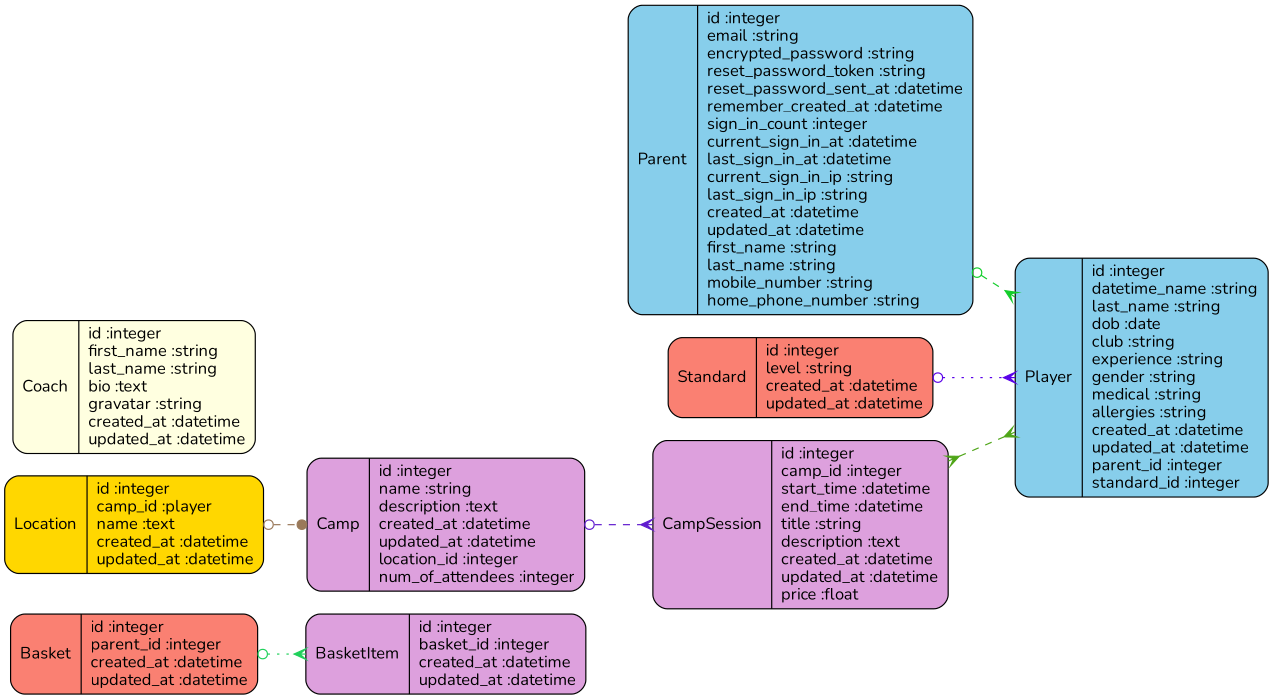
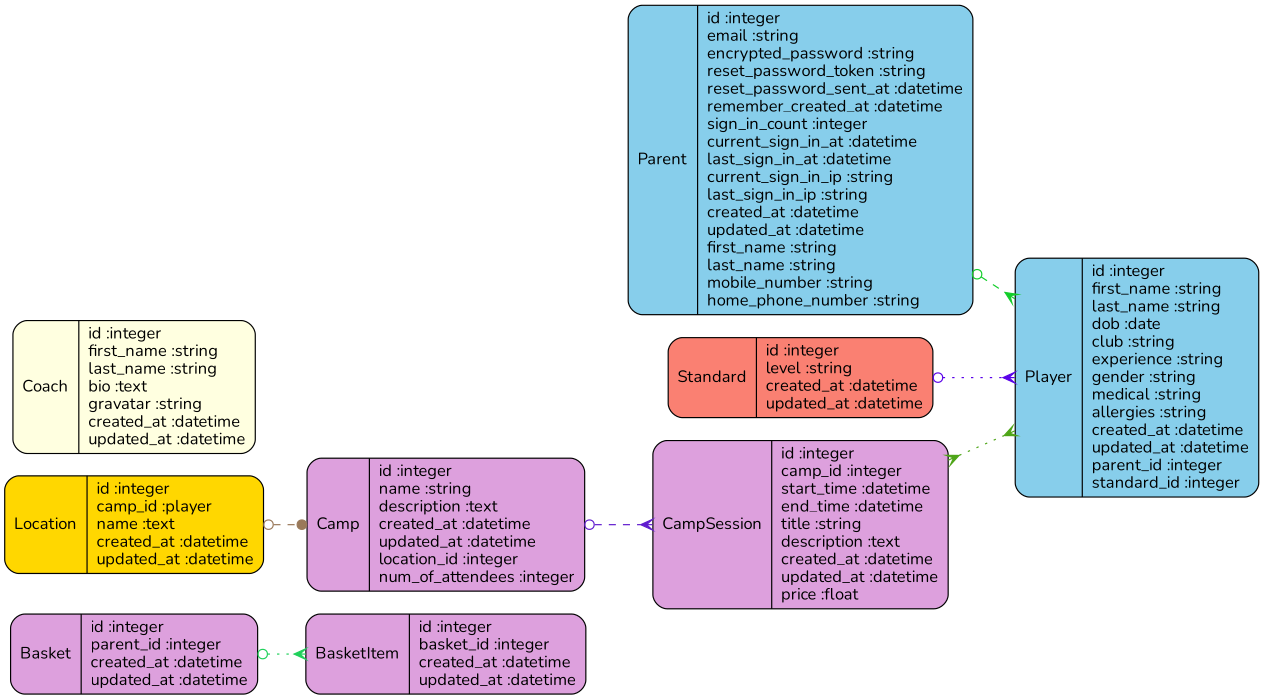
node "Player": text "datetime_name :string" -> "first_name :string"
edge "Player" -- "CampSession": style dashed -> dotted
node "Basket": fillcolor salmon -> plum
